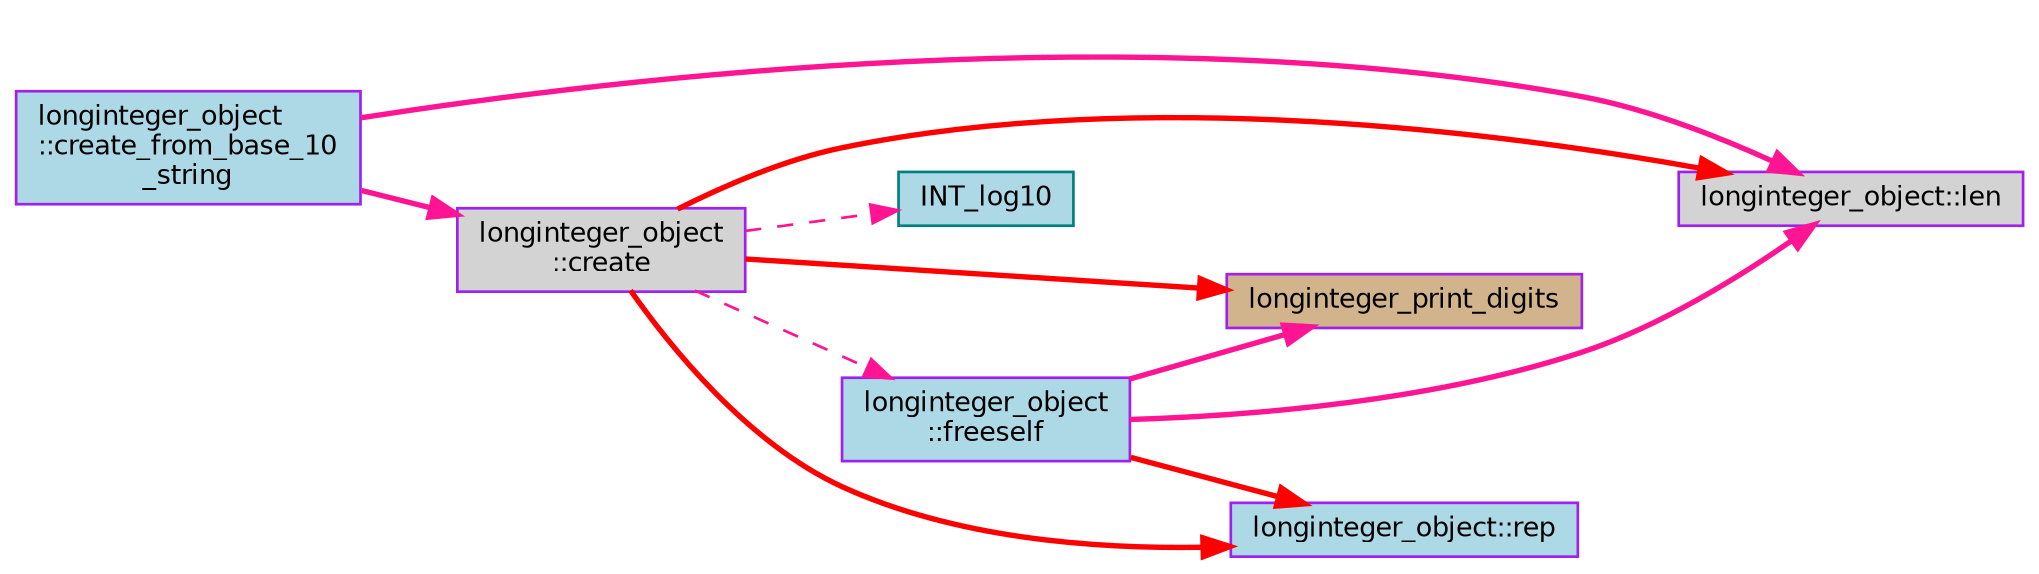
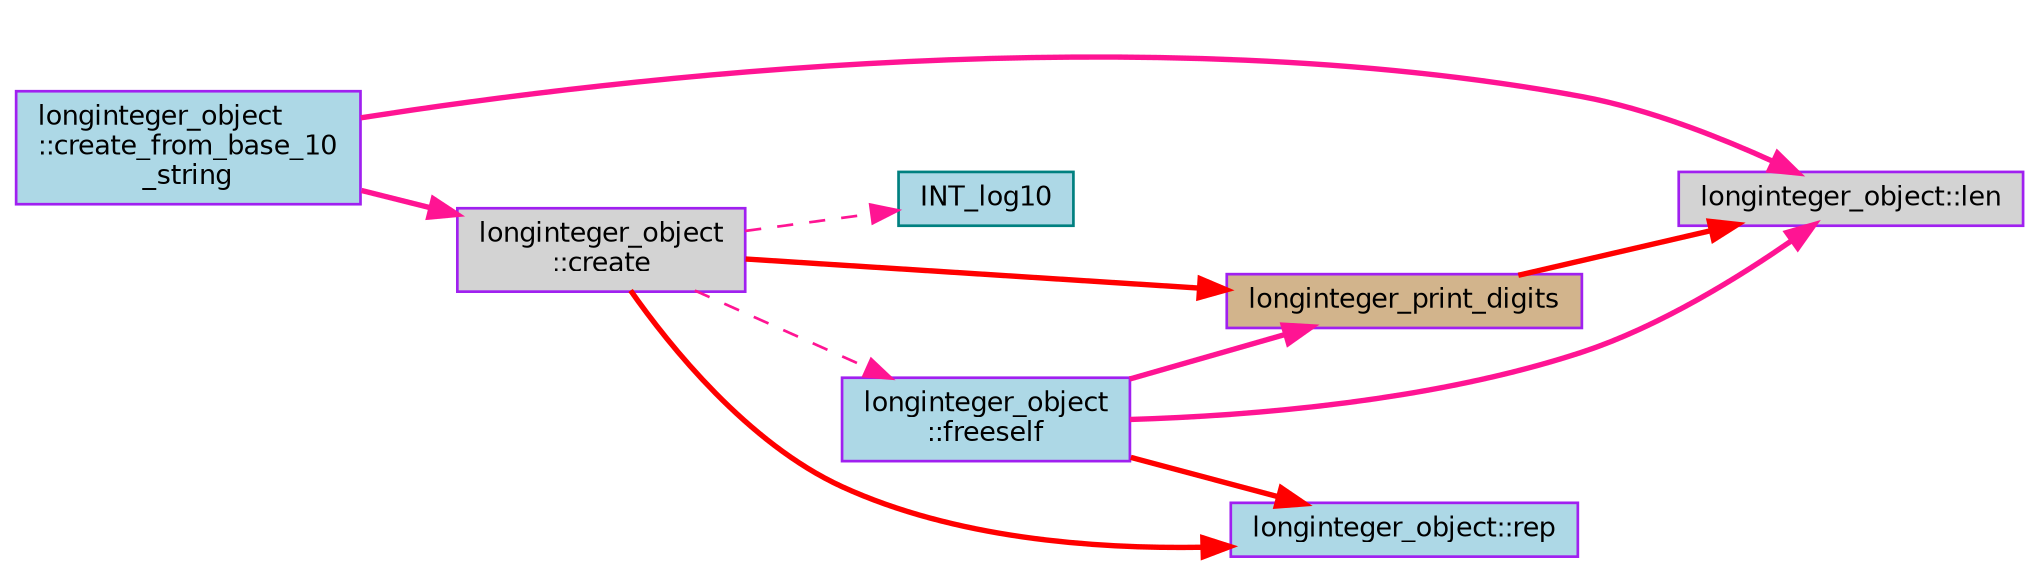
edge "longinteger_object ::create" -> "longinteger_object::len": now "longinteger_print_digits" -> "longinteger_object::len"
